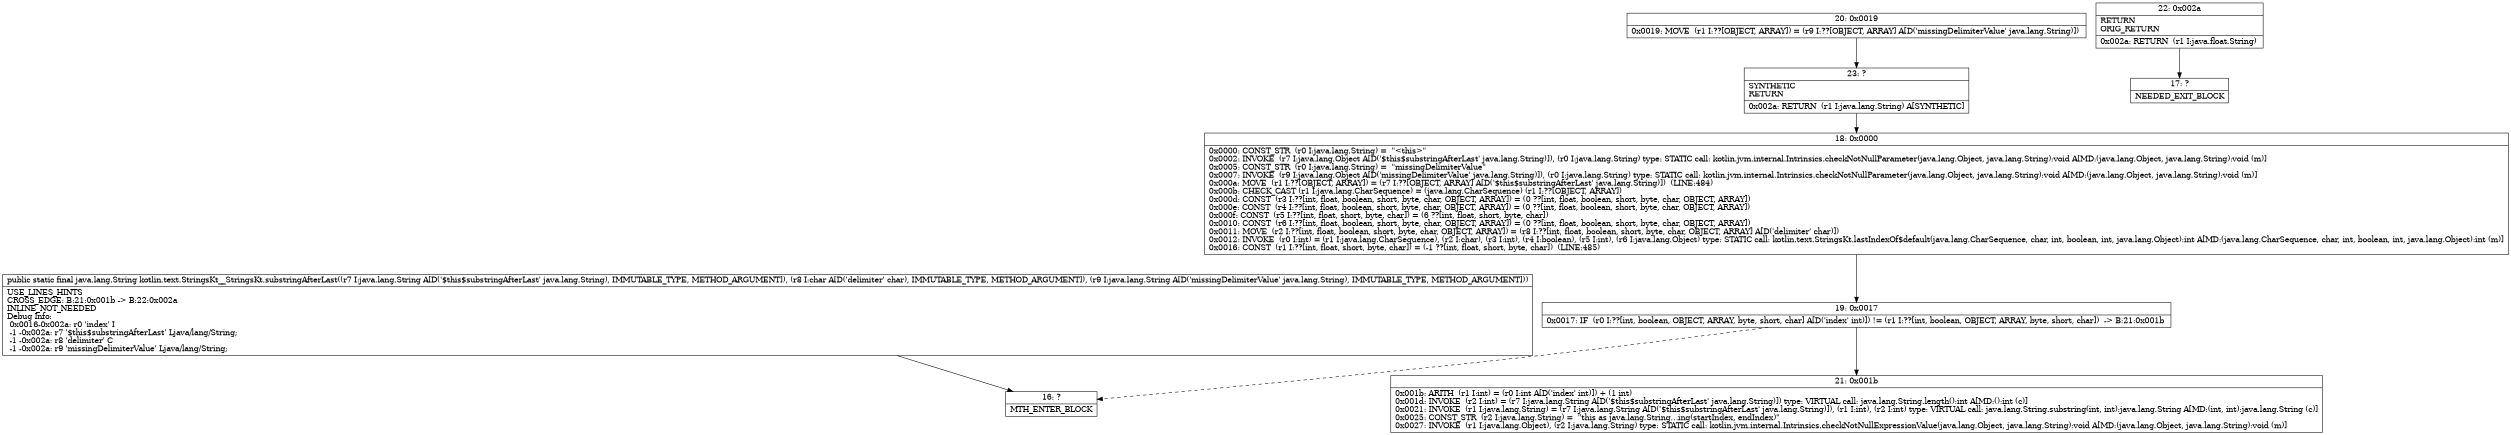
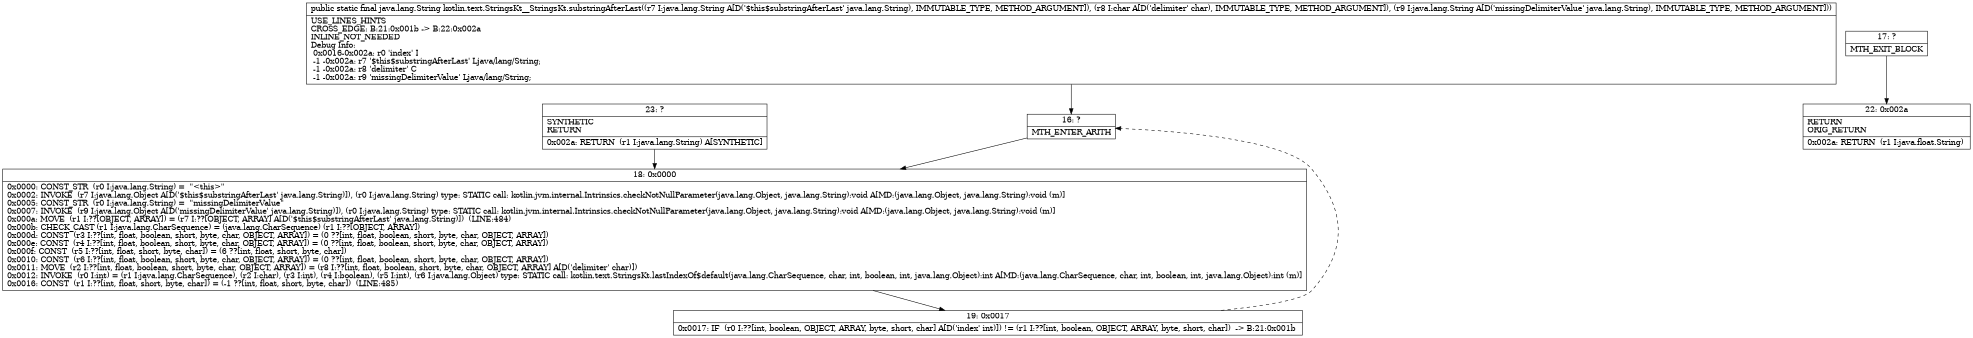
node "20: 0x0019": removed
edge "22: 0x002a" -> "17: ?": reversed
node "17: ?": text "NEEDED_EXIT_BLOCK" -> "MTH_EXIT_BLOCK"
edge "16: ?" -> "18: 0x0000": added
node "21: 0x001b": removed
node "16: ?": text "MTH_ENTER_BLOCK" -> "MTH_ENTER_ARITH"
